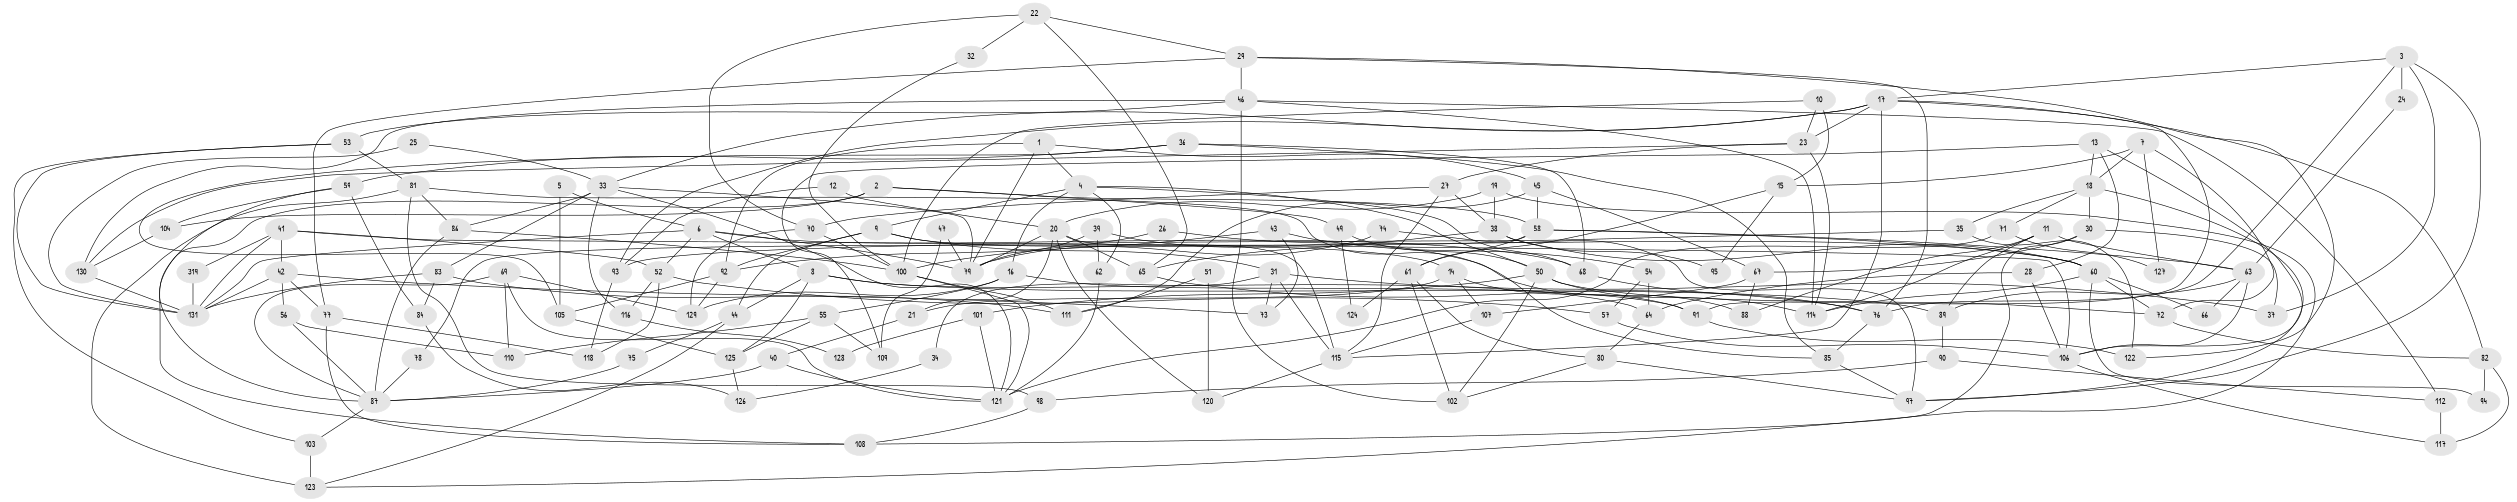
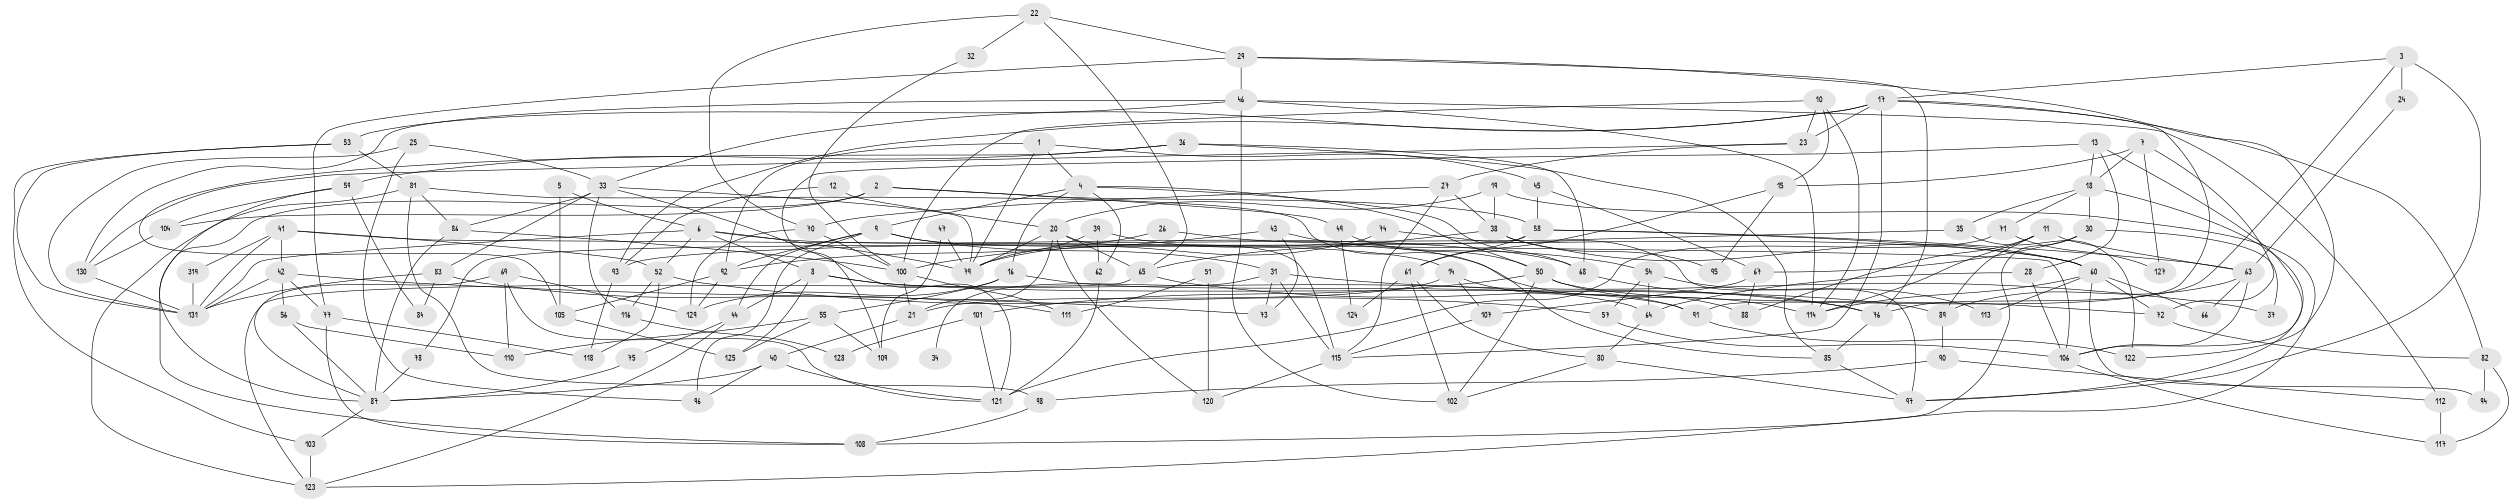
edge "45" -- "111": removed
edge "3" -- "37": removed
edge "23" -- "114": now "10" -- "114"
edge "65" -- "123": added
edge "100" -- "121": now "100" -- "21"
node "113": added
node "96": added
node "126": removed
